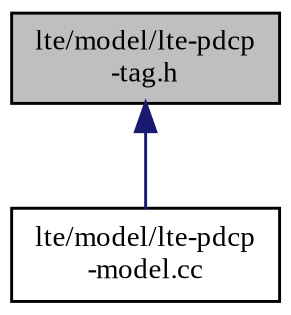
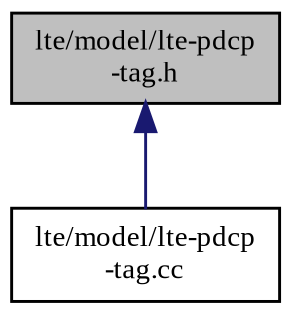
node "lte/model/lte-pdcp -model.cc": label "lte/model/lte-pdcp -model.cc" -> "lte/model/lte-pdcp -tag.cc"
